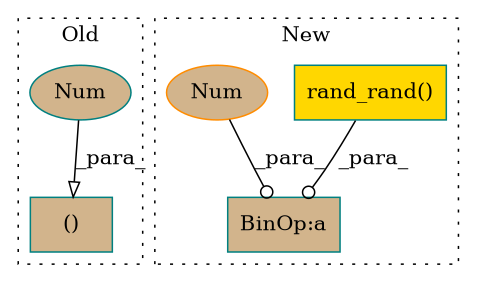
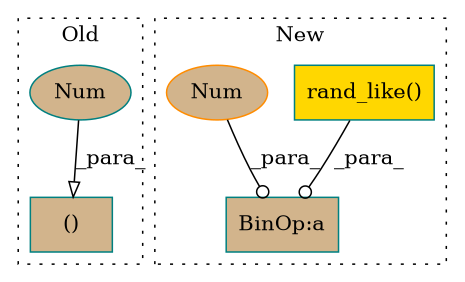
node "rand_rand()": label "rand_rand()" -> "rand_like()"
